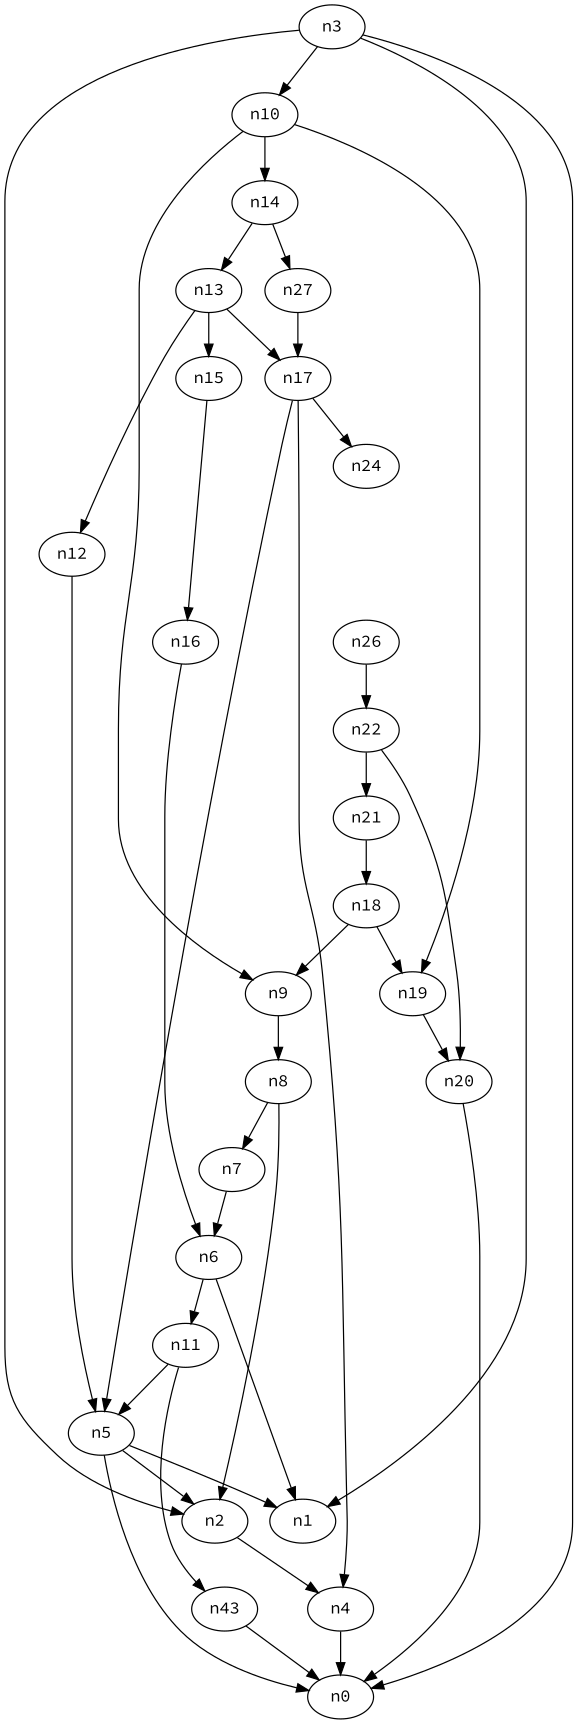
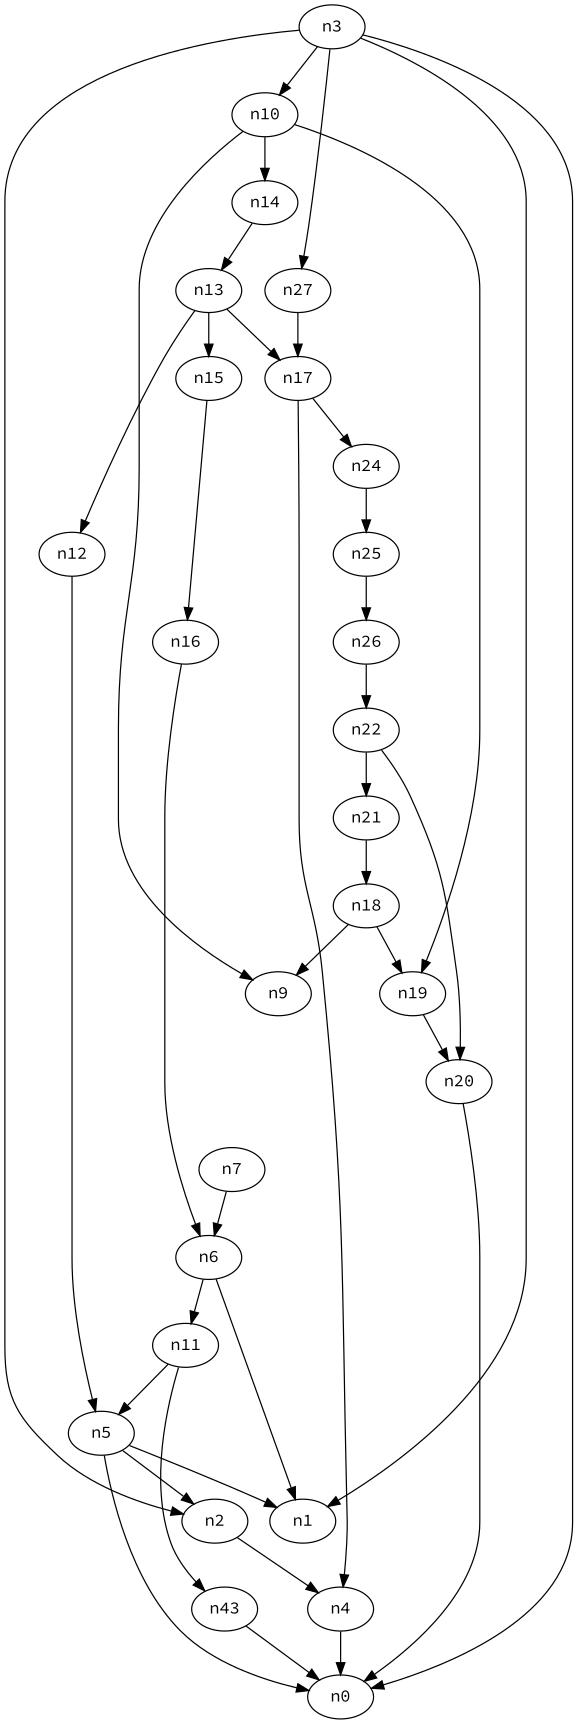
edge "n14" -> "n27": now "n3" -> "n27"
node "n25": added
edge "n17" -> "n5": removed
node "n8": removed
